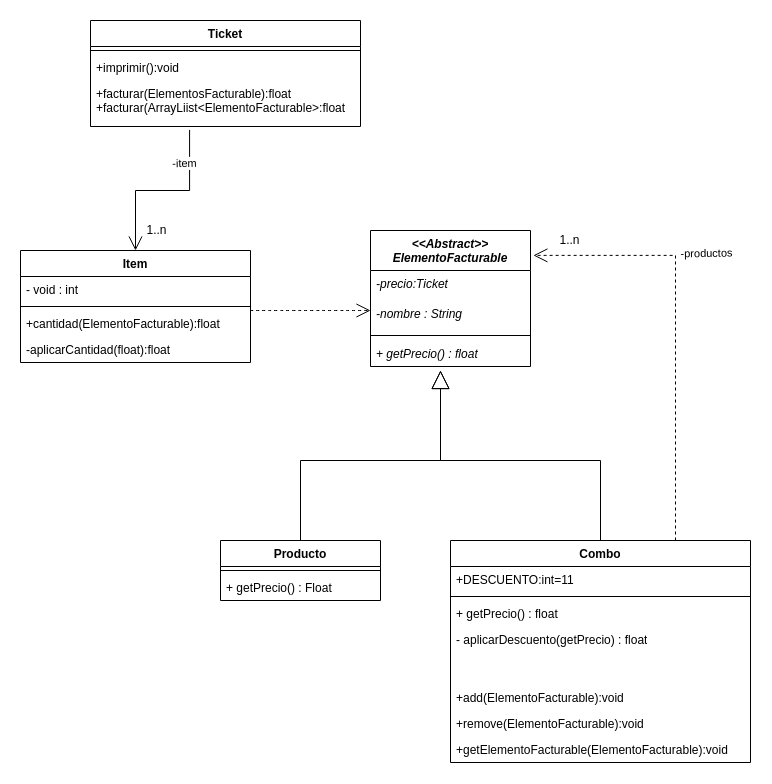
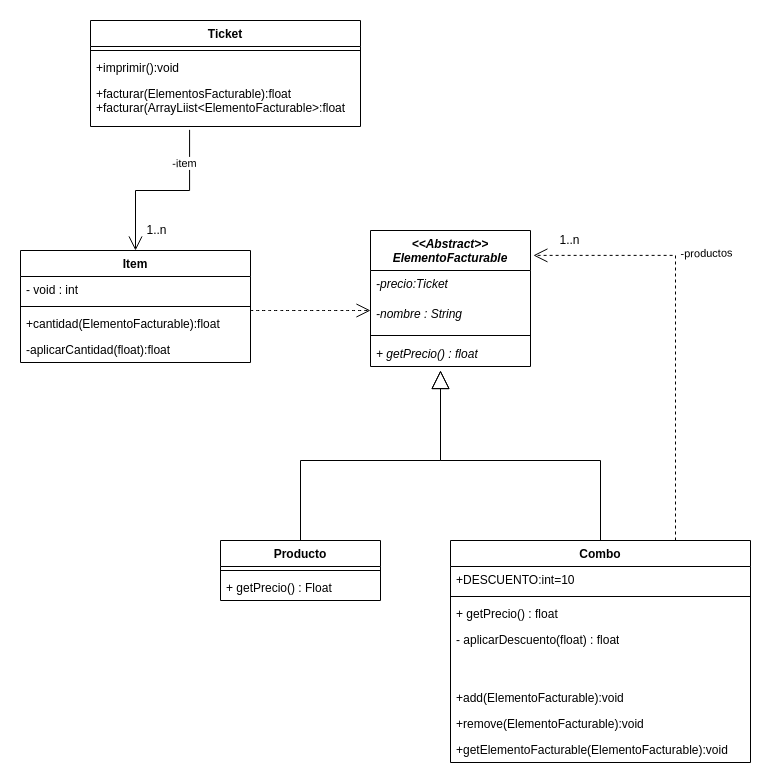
node "+DESCUENTO:int=11": label "+DESCUENTO:int=11" -> "+DESCUENTO:int=10"
node "- aplicarDescuento(getPrecio) : float": label "- aplicarDescuento(getPrecio) : float" -> "- aplicarDescuento(float) : float"
